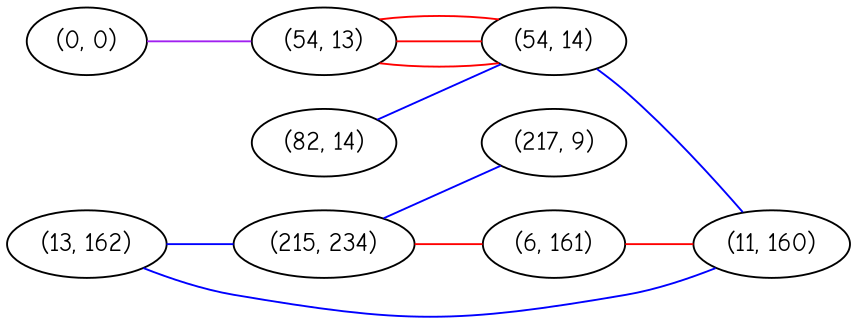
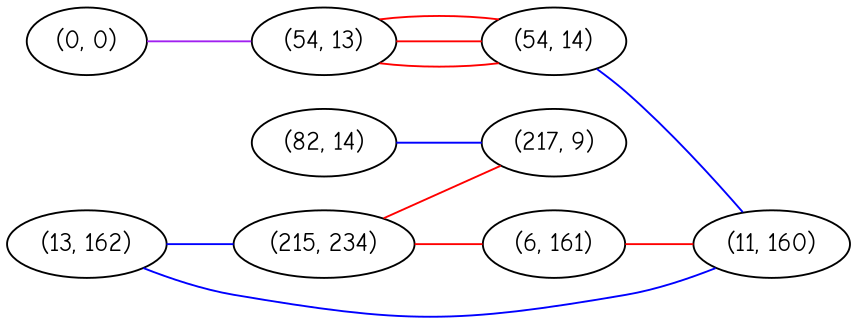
edge "(54, 14)" -- "(82, 14)": now "(217, 9)" -- "(82, 14)"
edge "(217, 9)" -- "(215, 234)": color blue -> red
